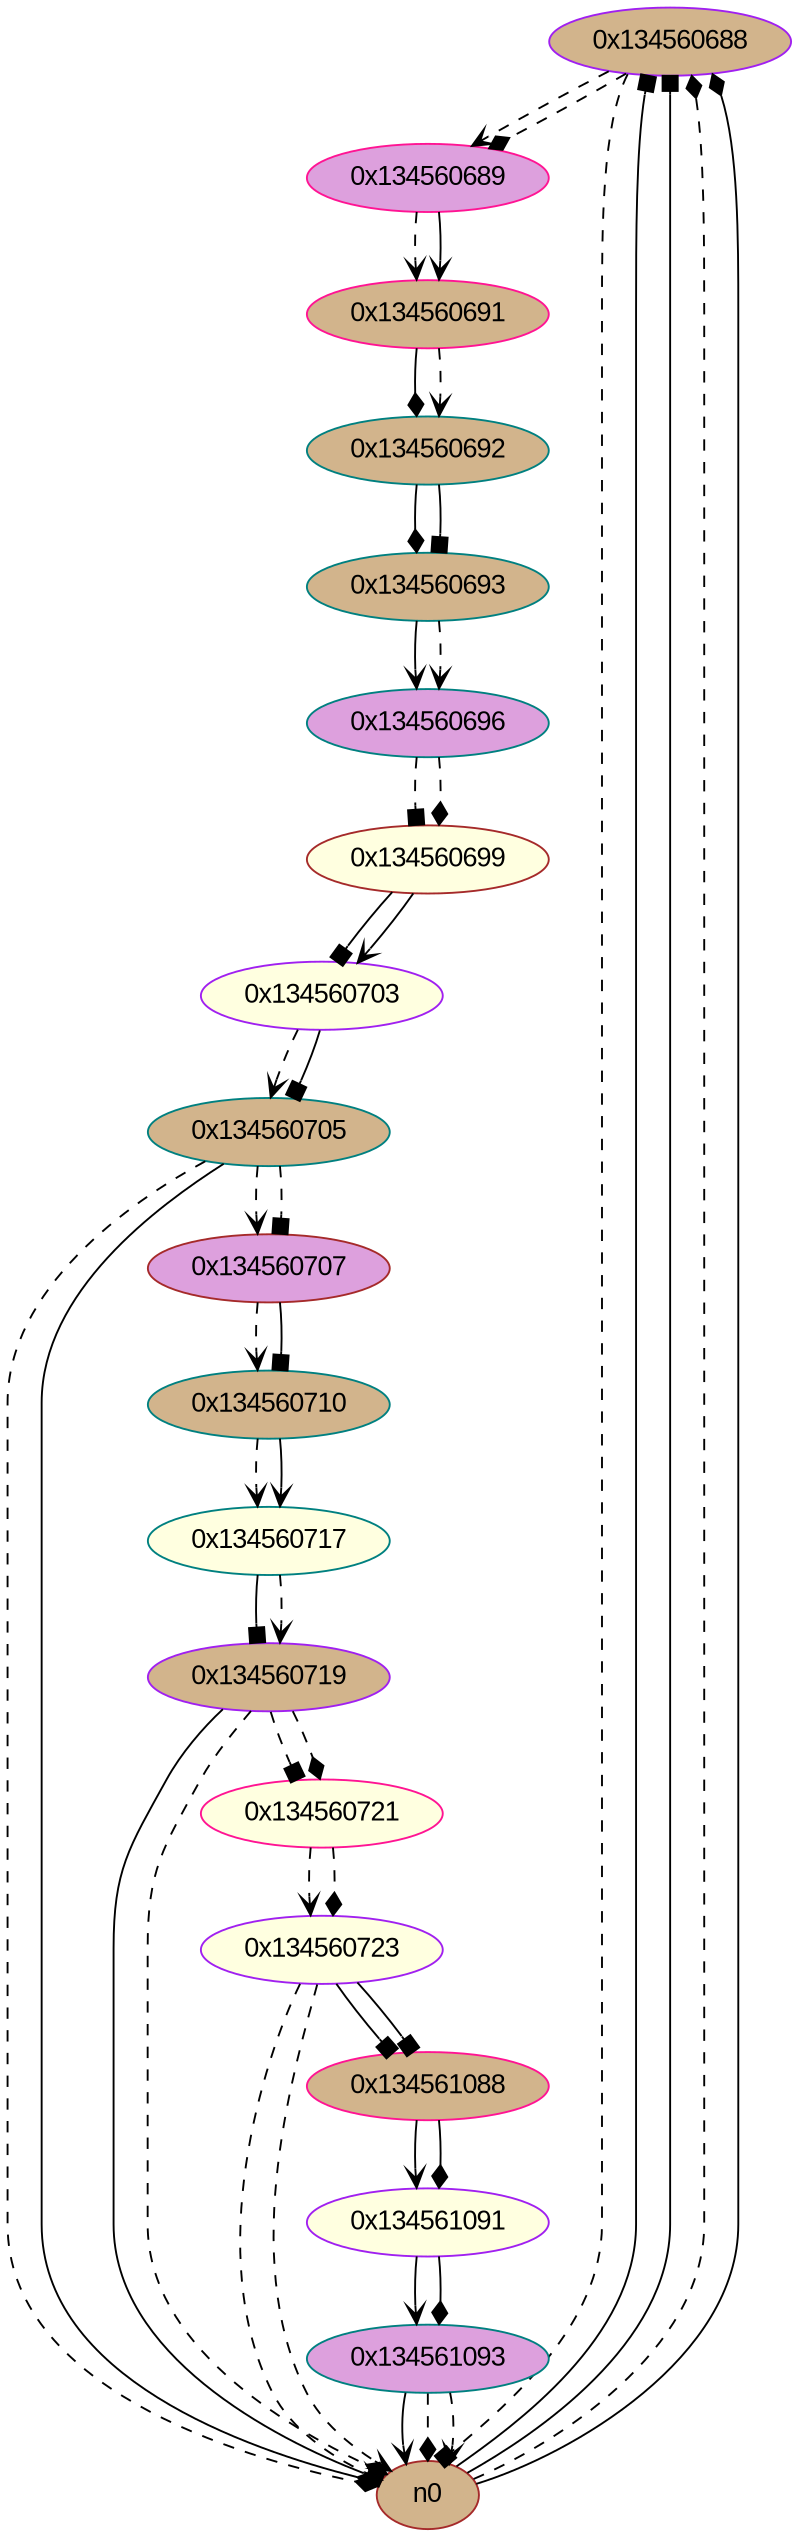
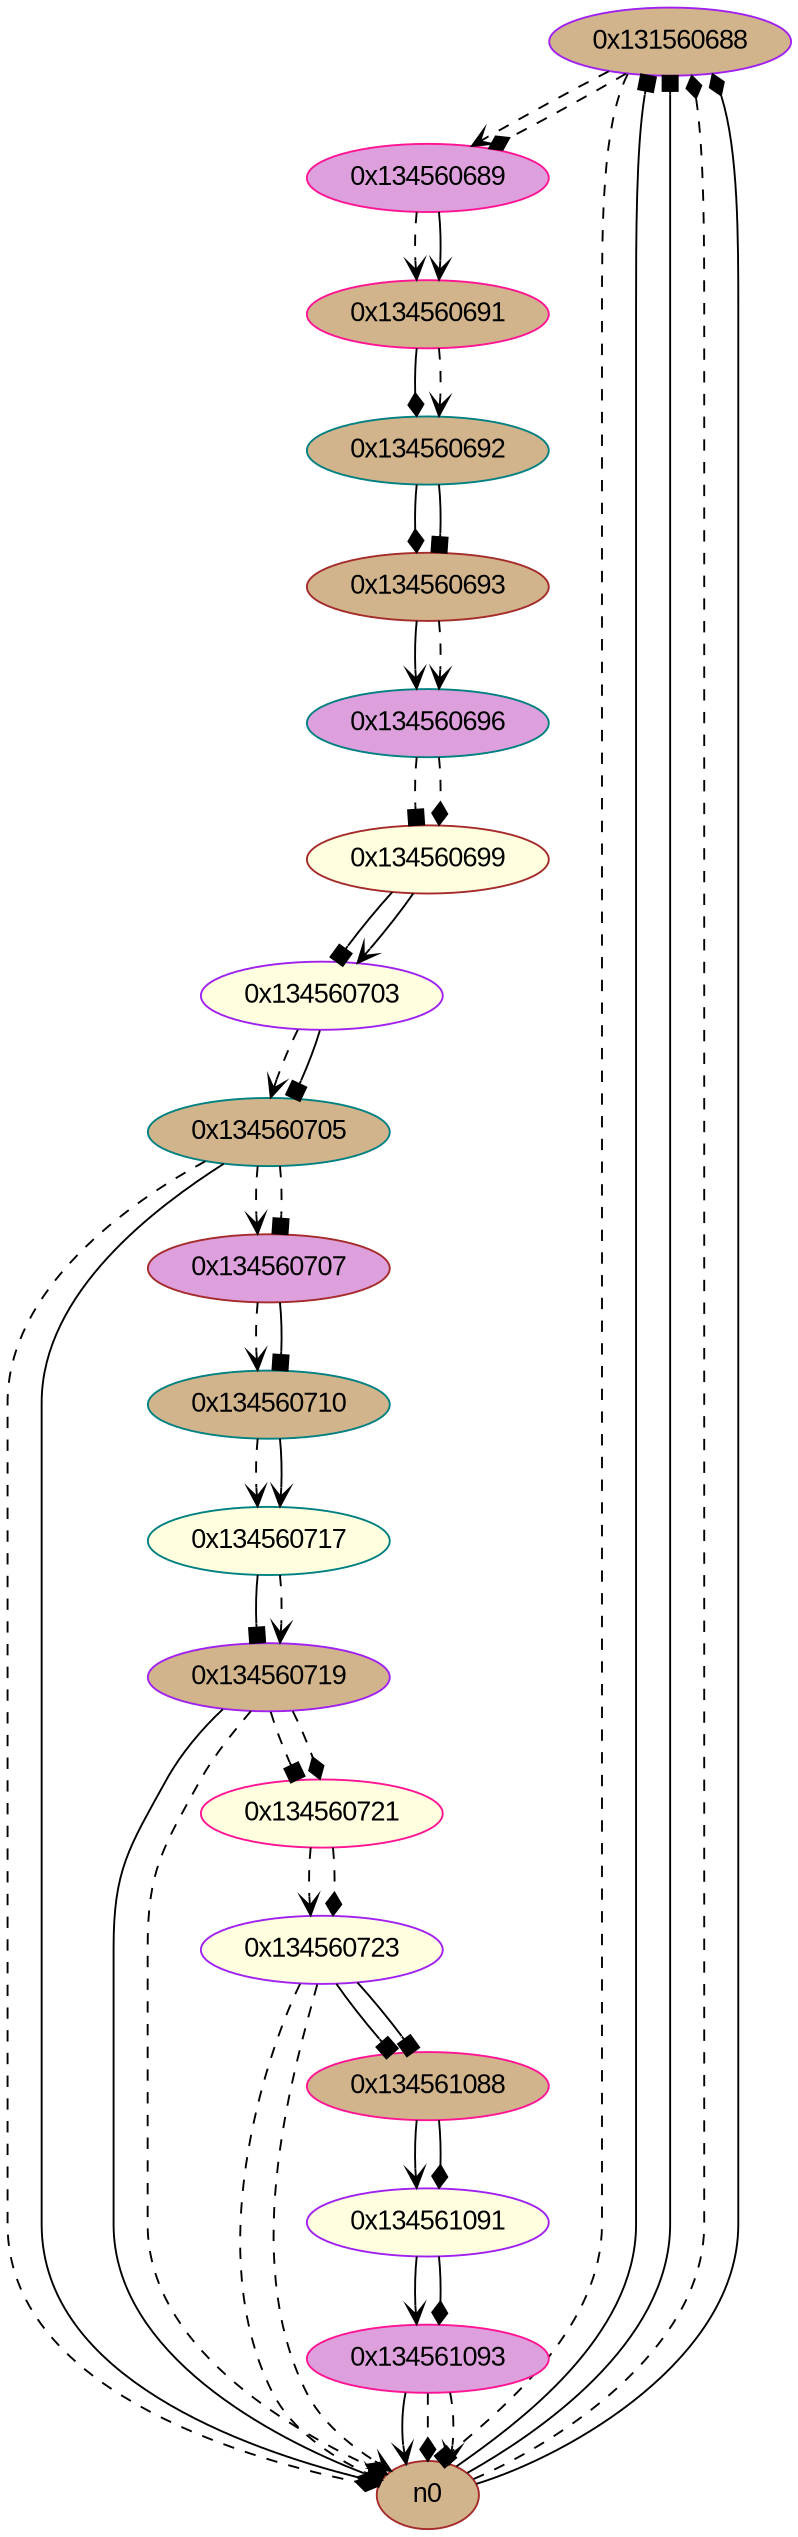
node "0x134560688": label "0x134560688" -> "0x131560688"
node "0x134560693": color teal -> brown
node "0x134561093": color teal -> deeppink
